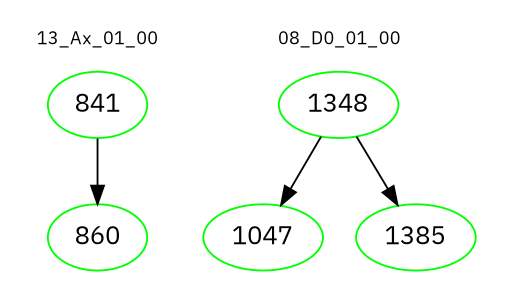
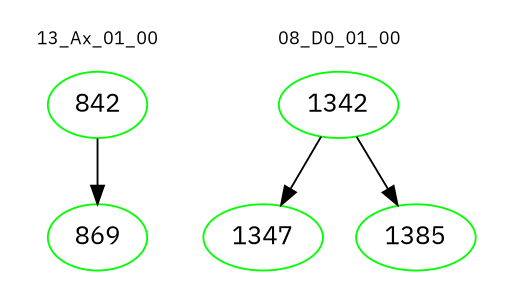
node "841": label "841" -> "842"
node "1348": label "1348" -> "1342"
node "860": label "860" -> "869"
node "1047": label "1047" -> "1347"
